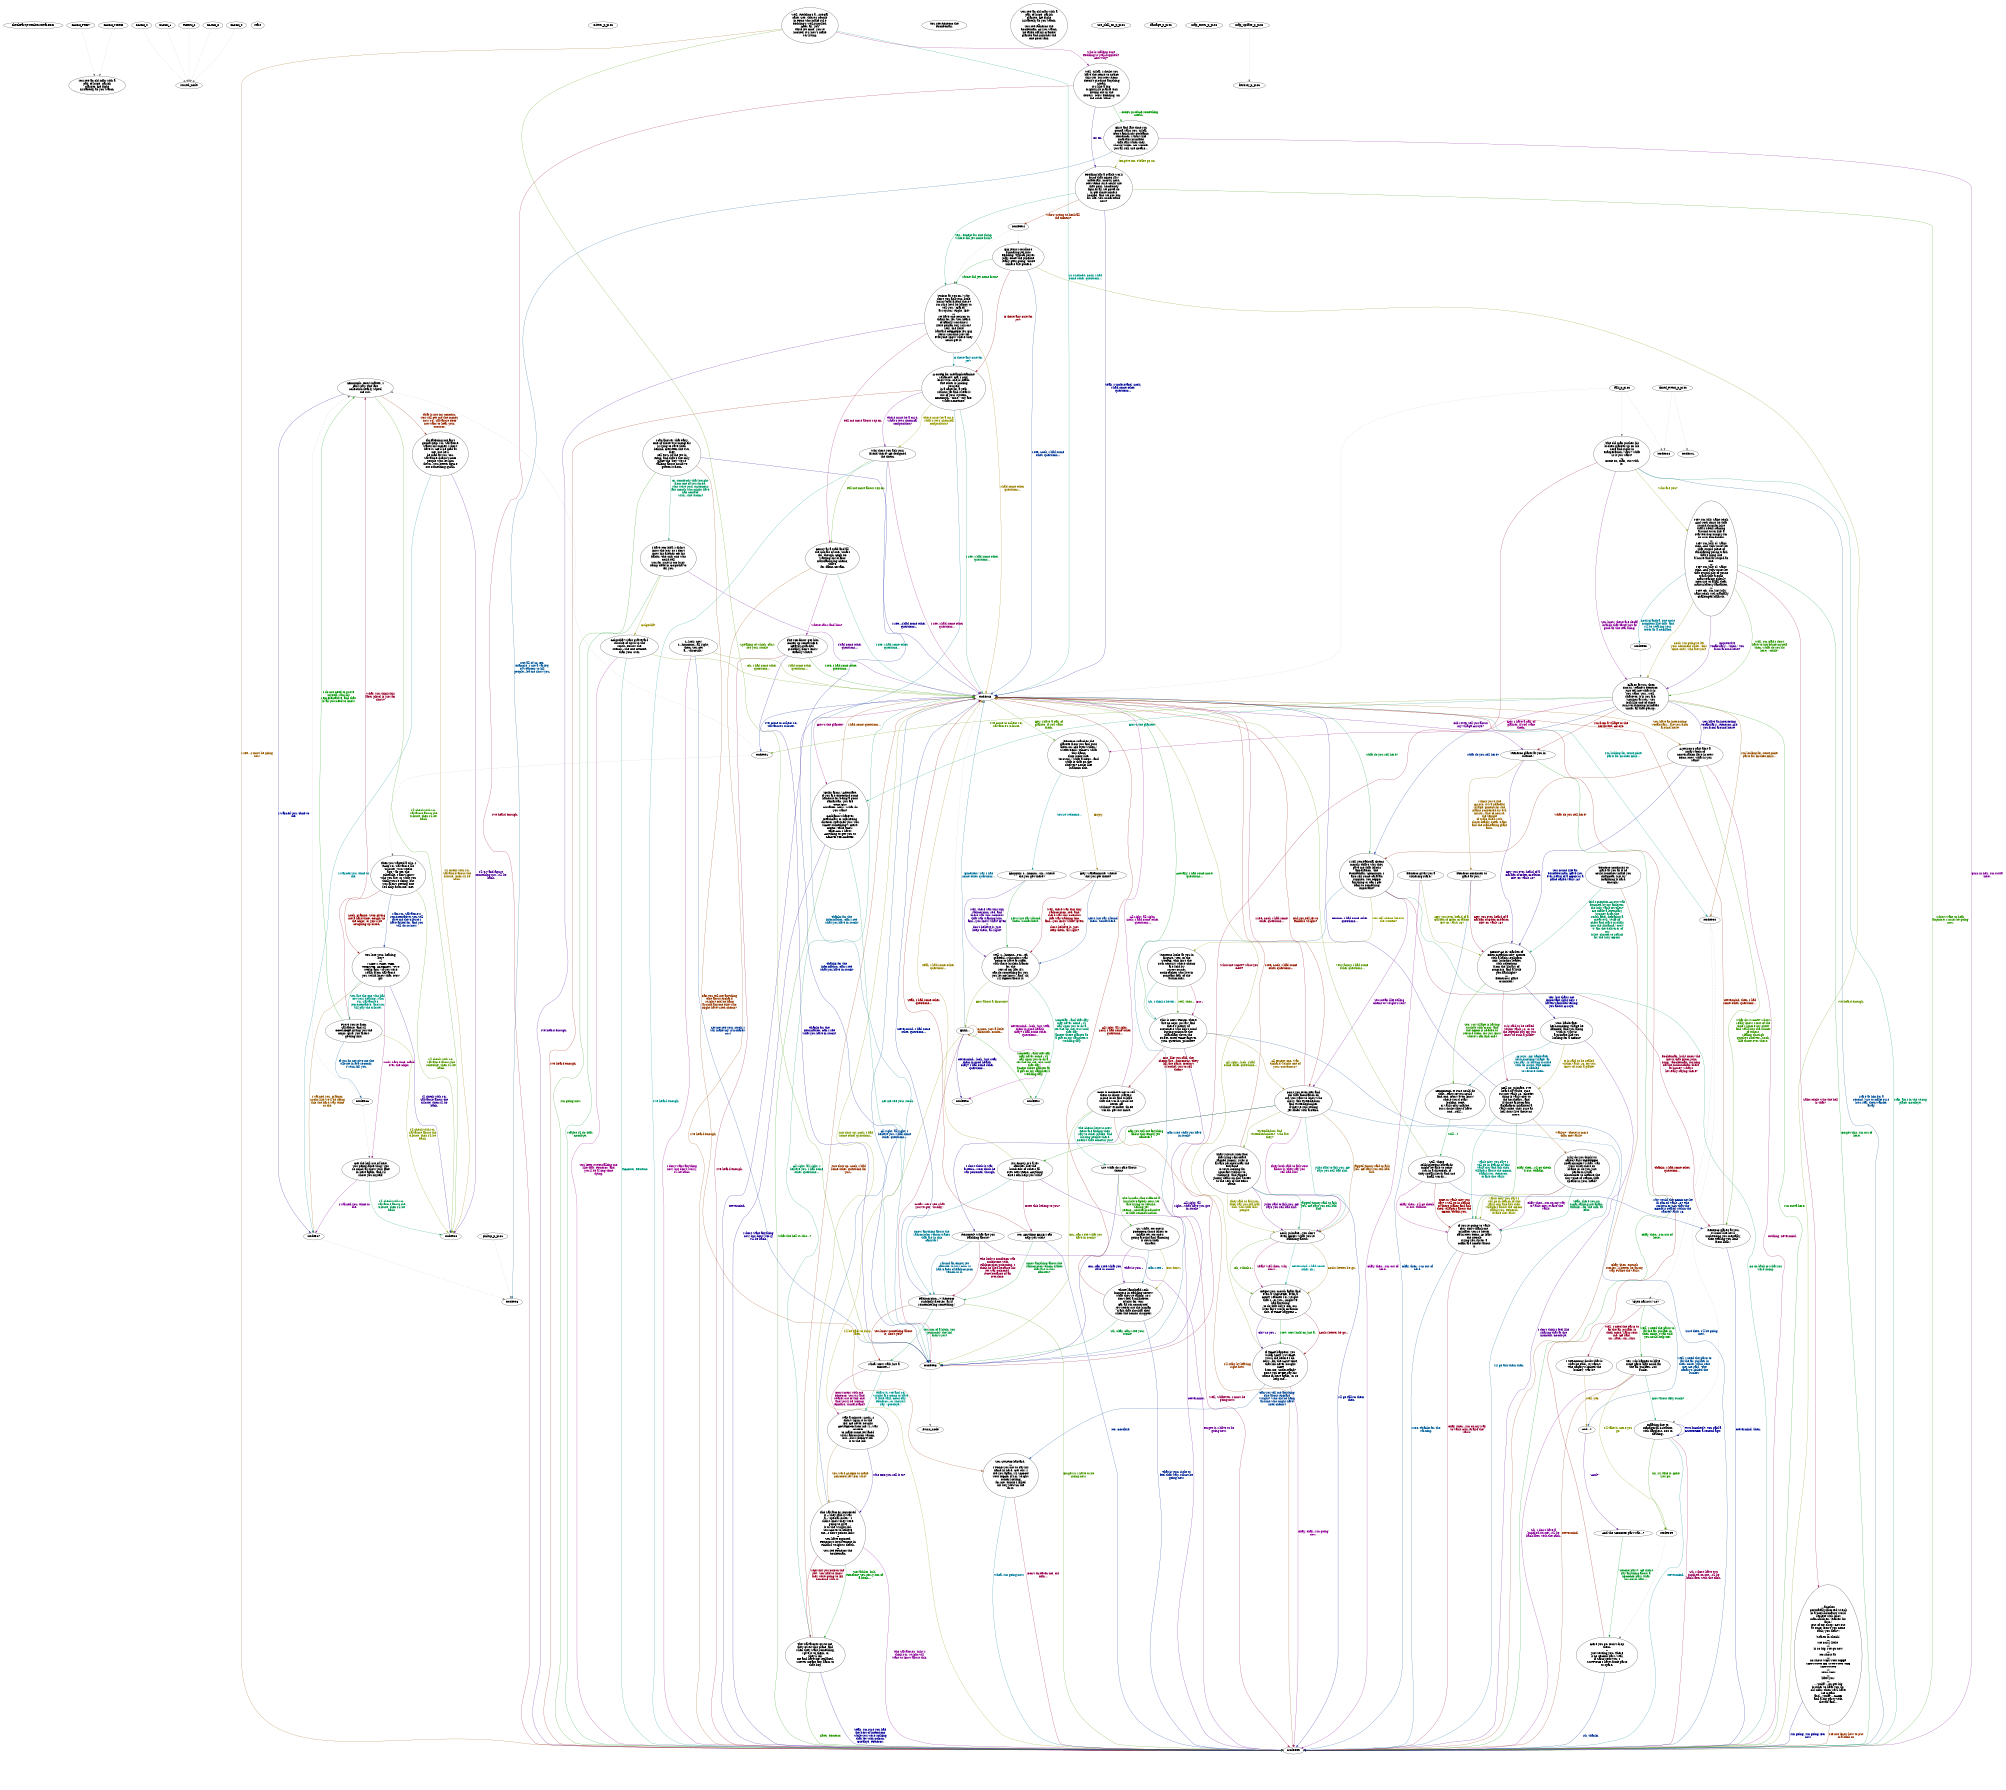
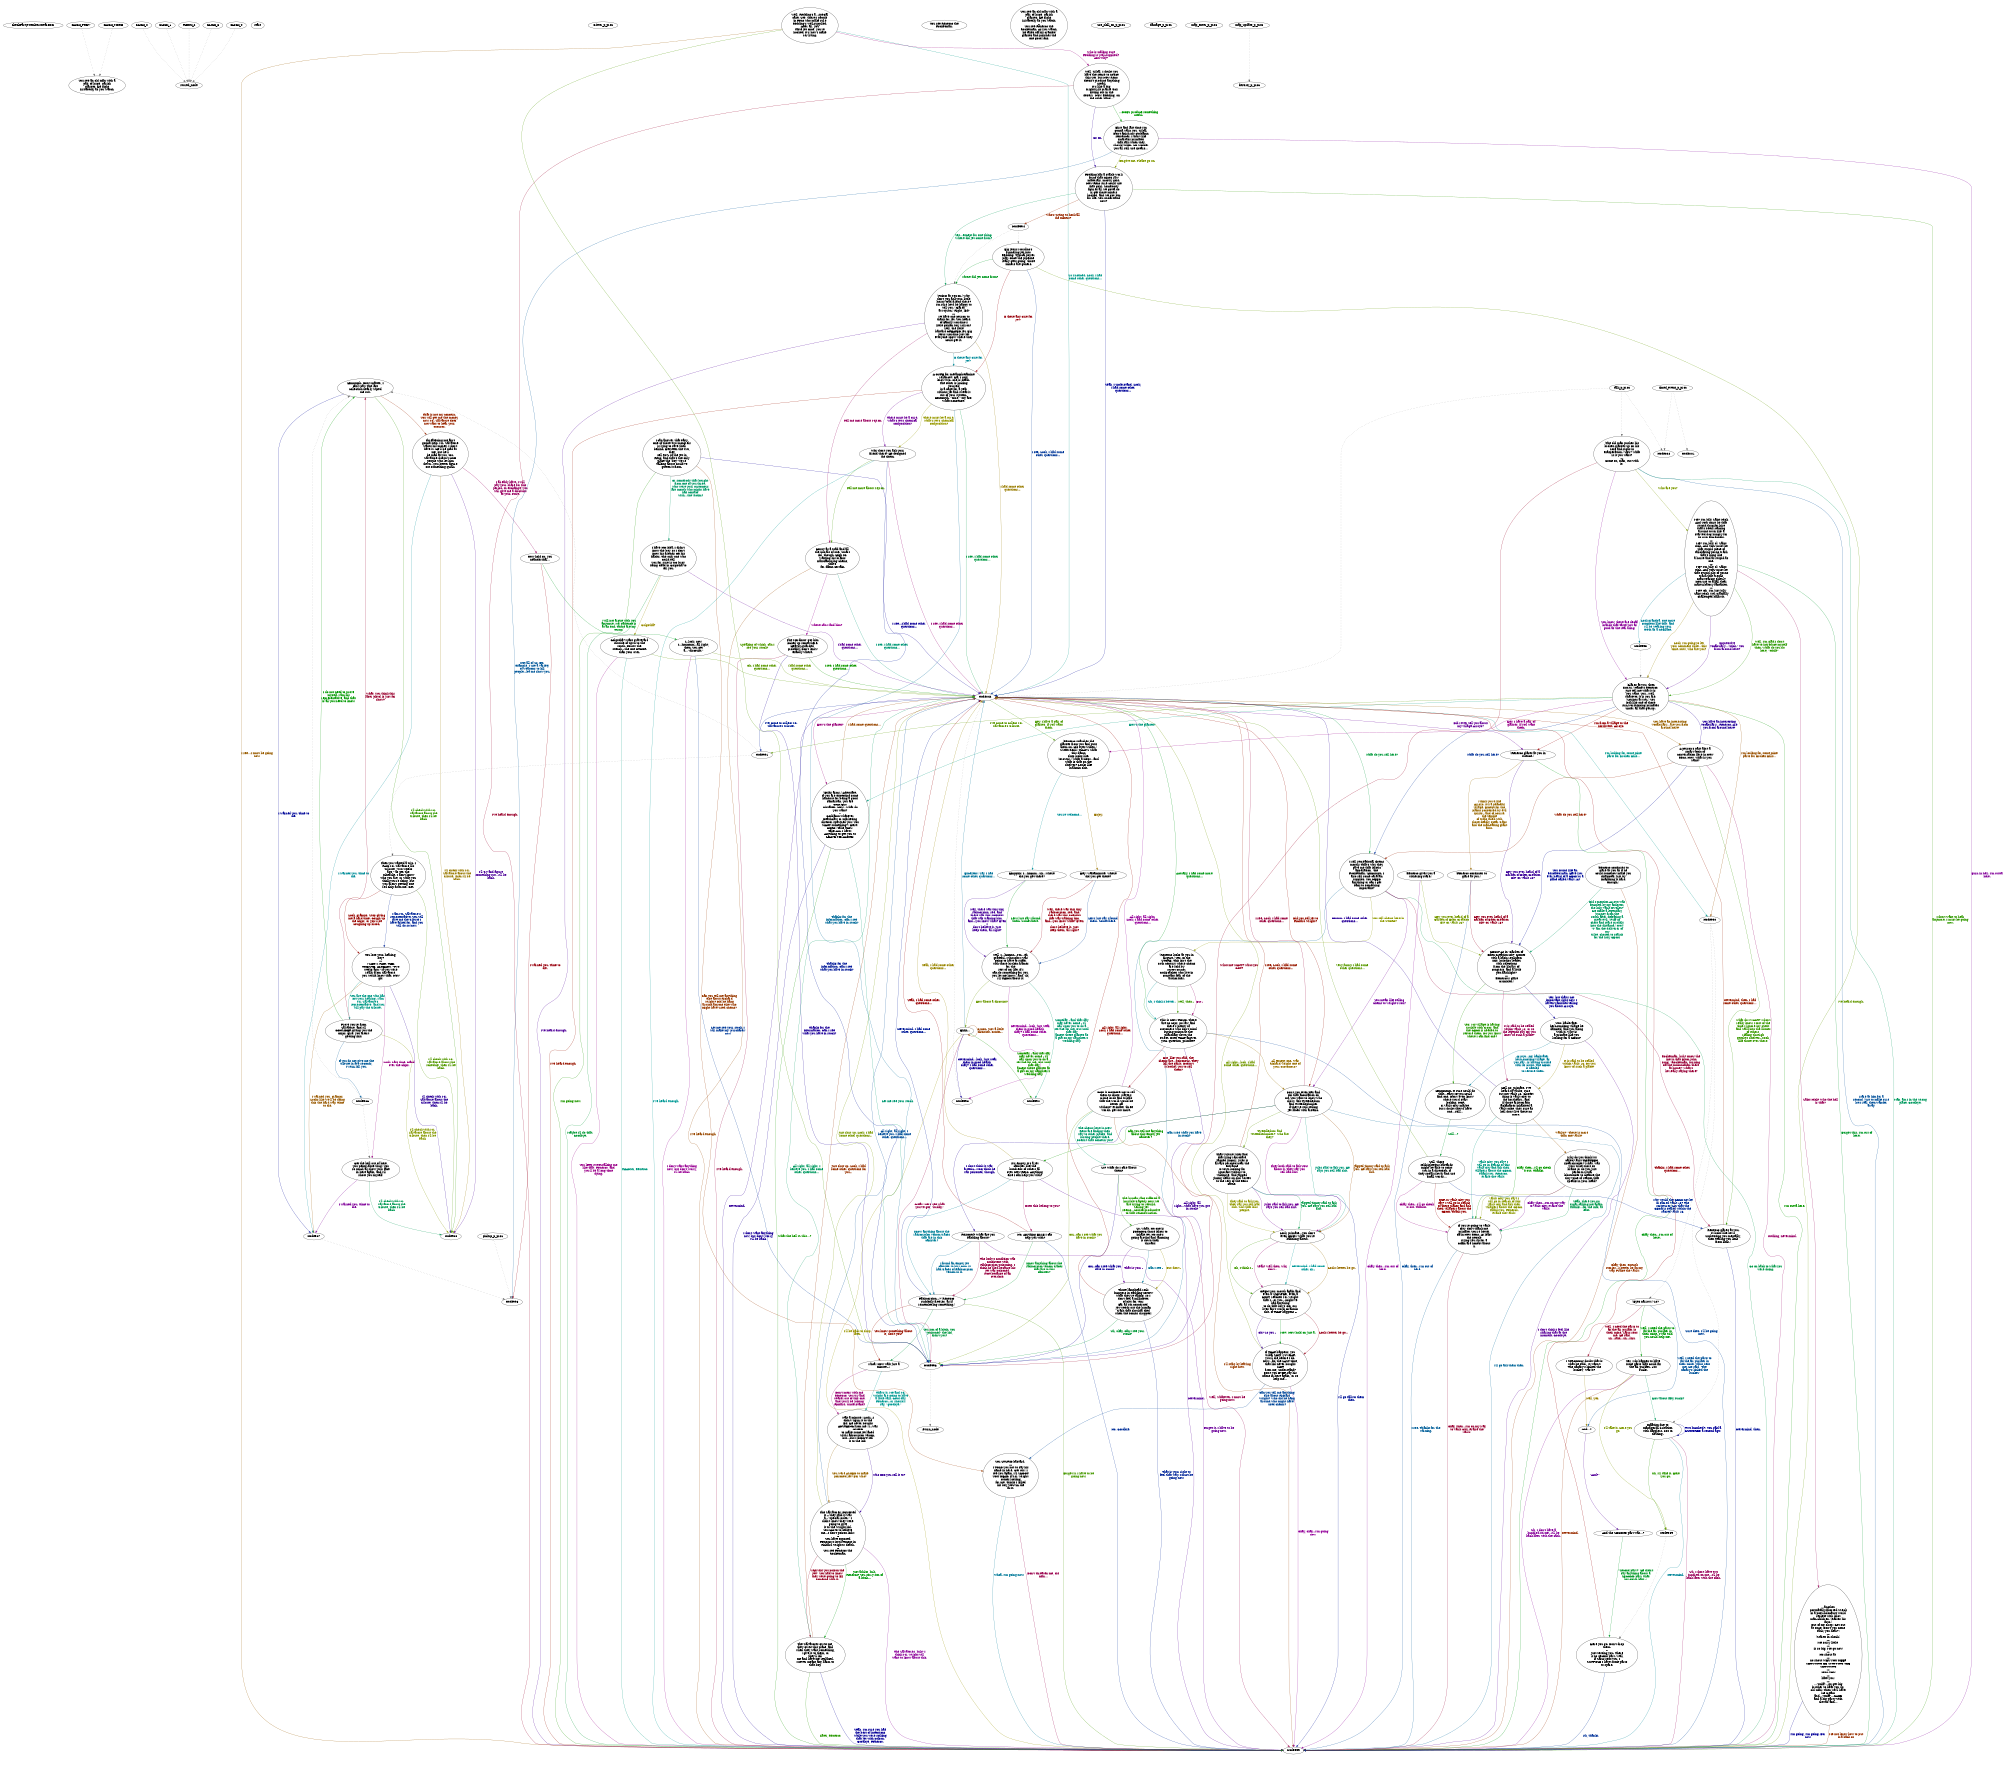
node "Now hold on, you neanderthal…": added
